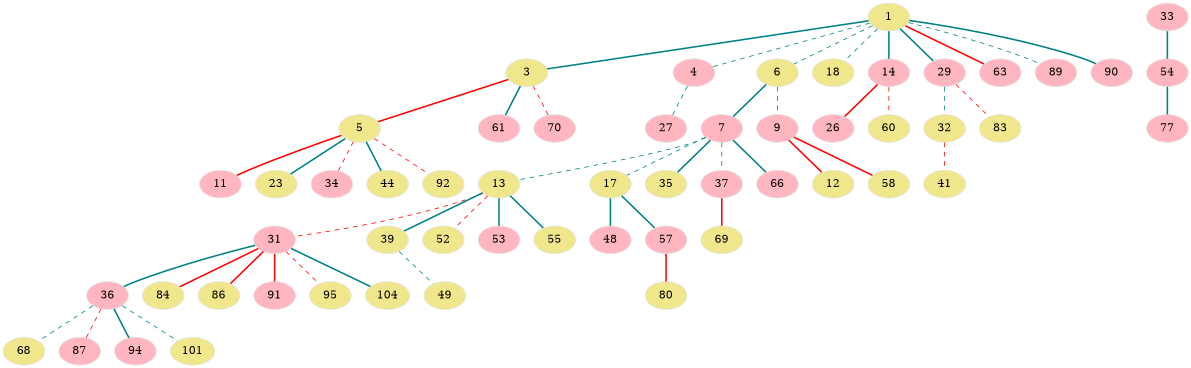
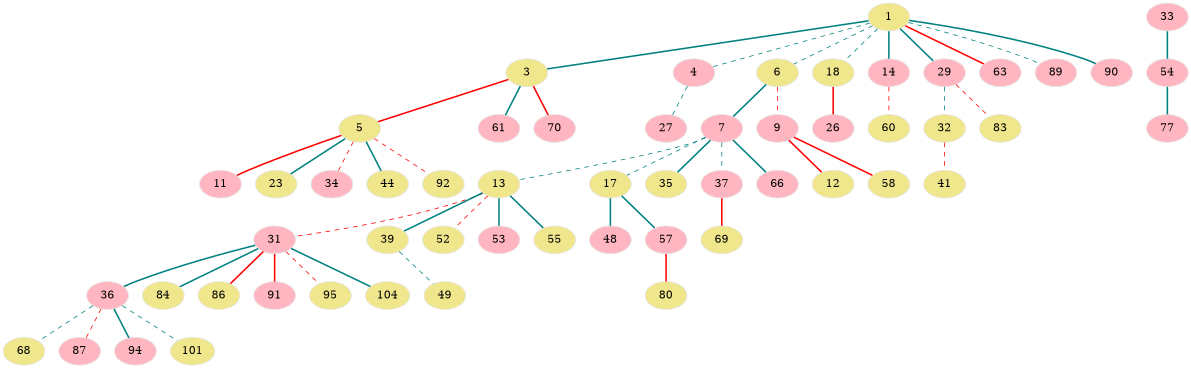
edge "14" -- "26": now "18" -- "26"
edge "3" -- "70": style dashed -> bold
edge "31" -- "84": color red -> teal
